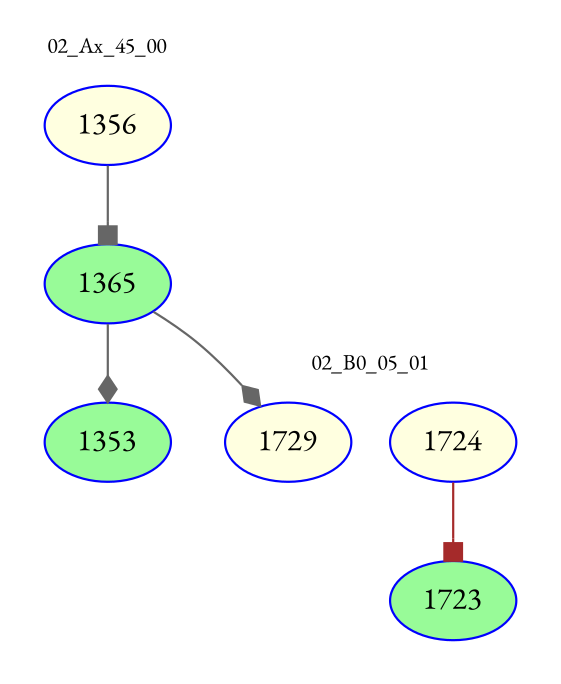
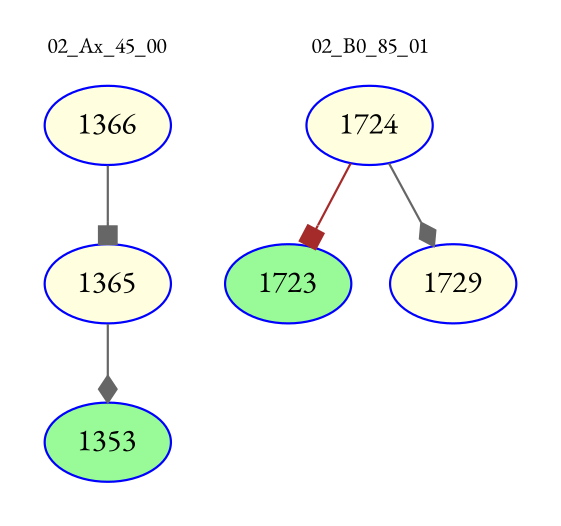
node "1356": label "1356" -> "1366"
node "1365": fillcolor palegreen -> lightyellow
cluster "02_B0_05_01": label "02_B0_05_01" -> "02_B0_85_01"
edge "1365" -> "1729": now "1724" -> "1729"
